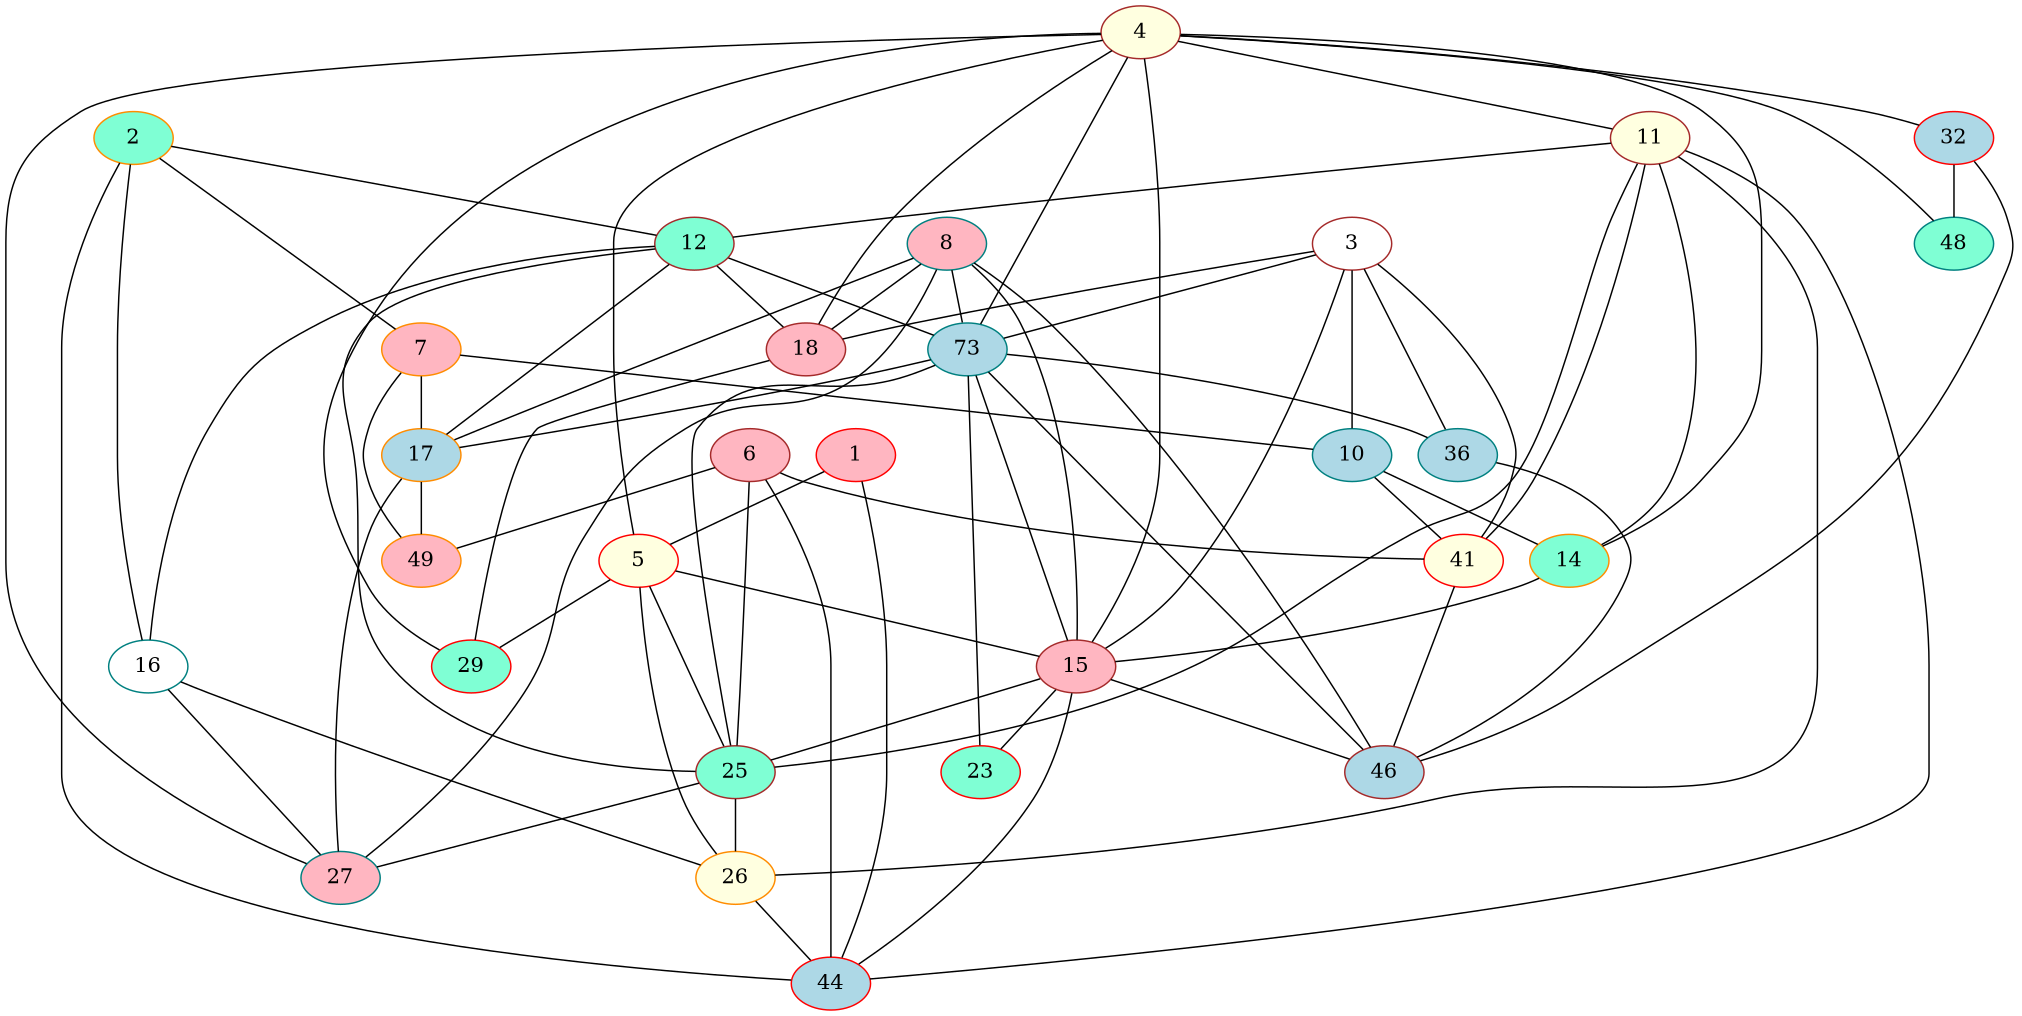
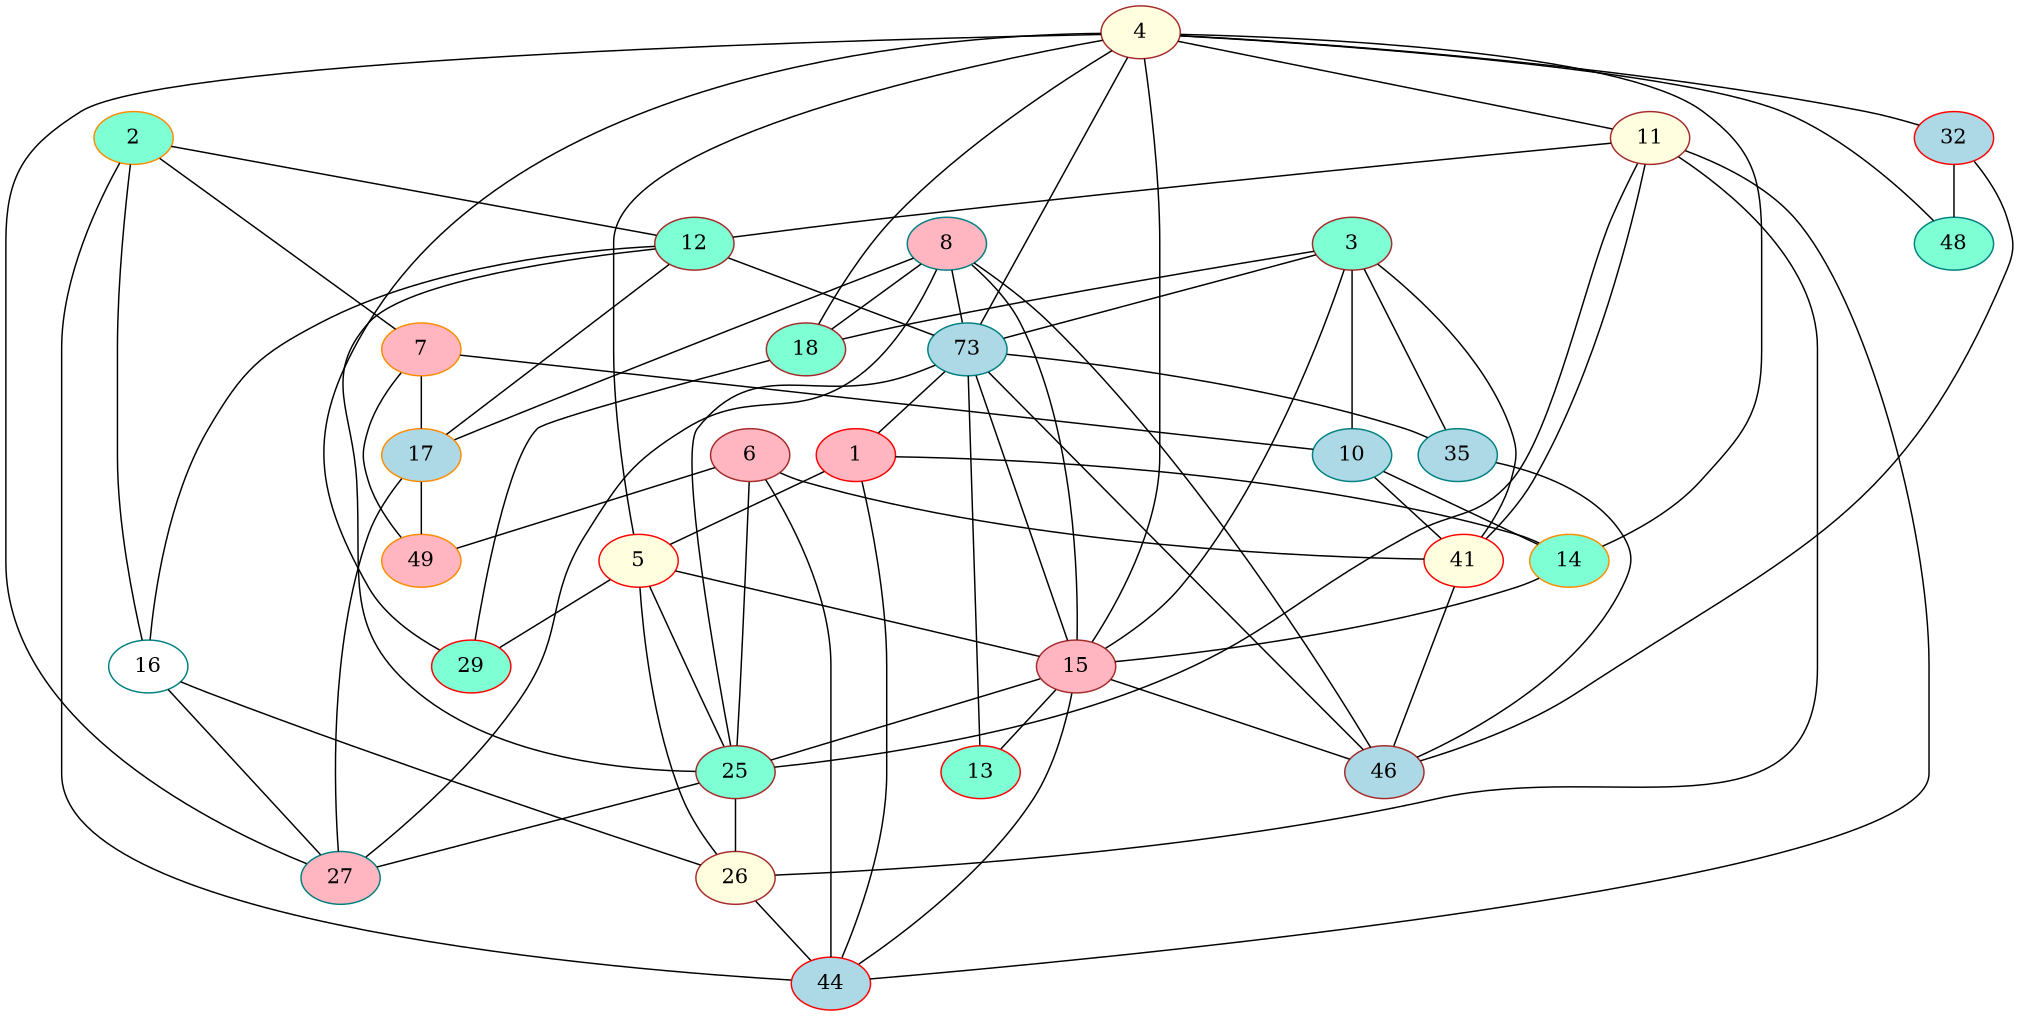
node "3": fillcolor white -> aquamarine
edge "12" -- "18": removed
node "18": fillcolor lightpink -> aquamarine
edge "11" -- "14": now "1" -- "14"
edge "73" -- "17": now "73" -- "1"
node "36": label "36" -> "35"
node "23": label "23" -> "13"
node "26": color darkorange -> brown
